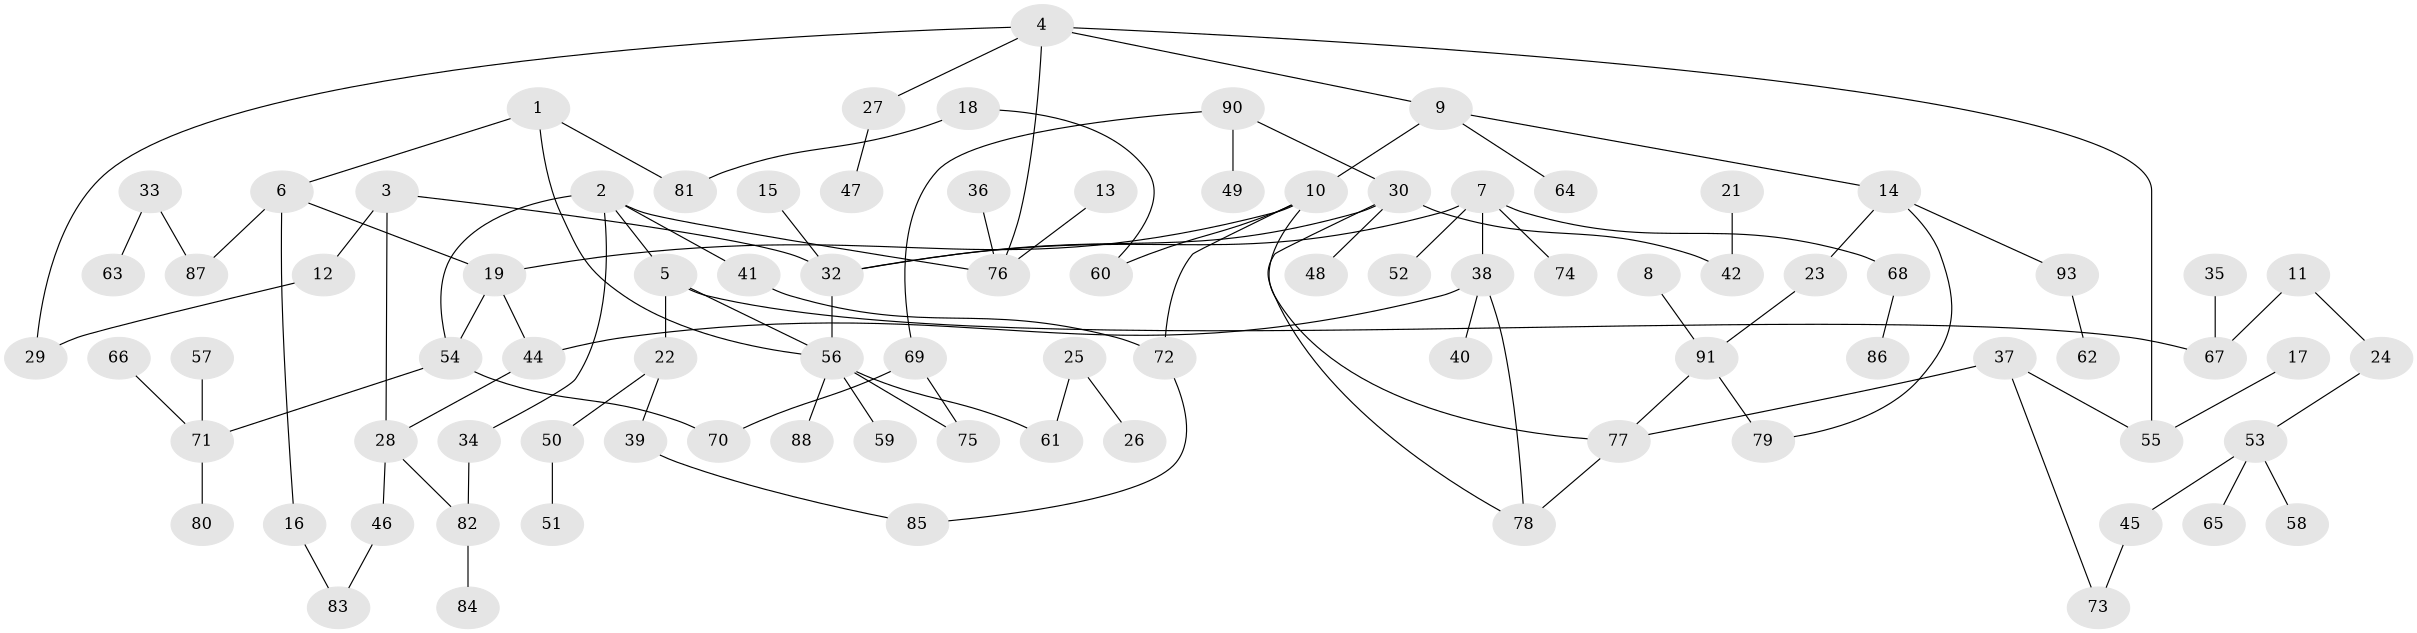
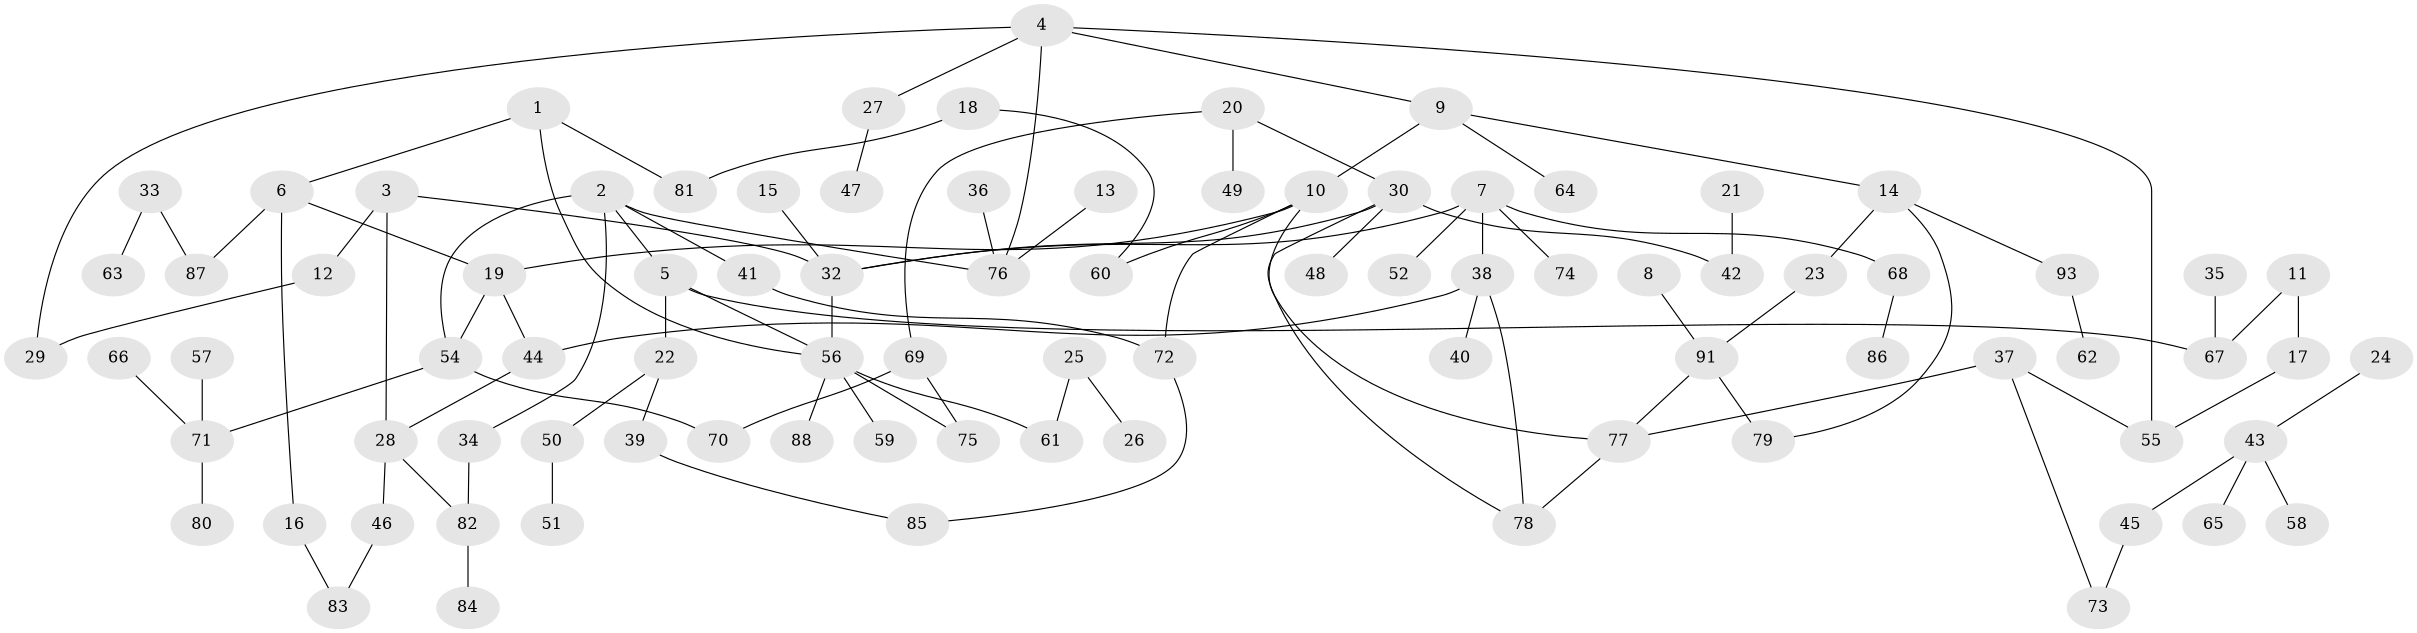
node "90": label "90" -> "20"
edge "11" -- "24": now "11" -- "17"
node "53": label "53" -> "43"
